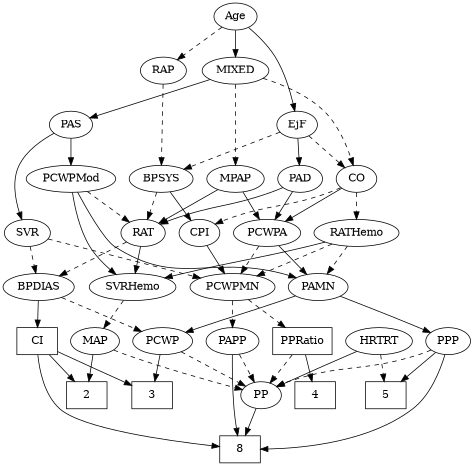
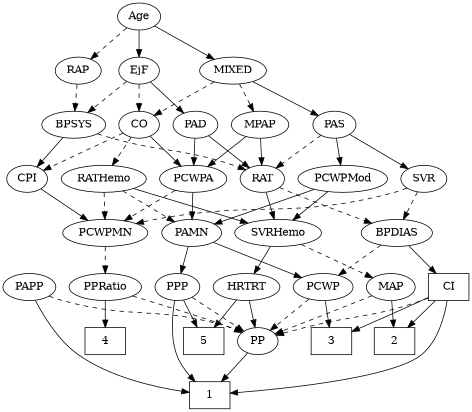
edge "PCWPMod" -> "RAT": now "PAS" -> "RAT"
edge "SVRHemo" -> "HRTRT": added
edge "PCWPMN" -> "PAPP": removed
edge "CI" -> "PP": added
node "PPRatio": shape box -> ellipse
edge "HRTRT" -> "5": style dashed -> solid
node "8": label "8" -> "1"
